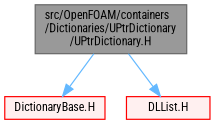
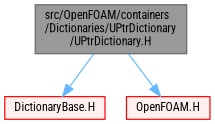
node "DLList.H": label "DLList.H" -> "OpenFOAM.H"
